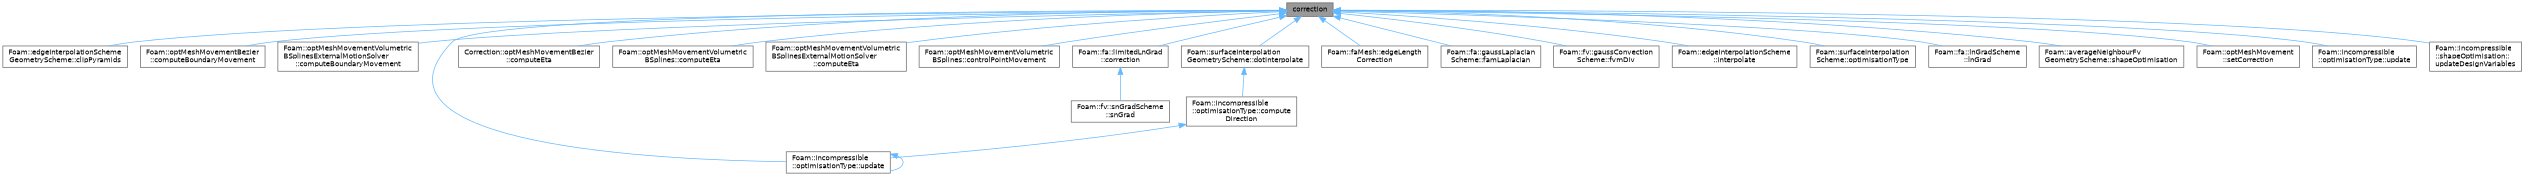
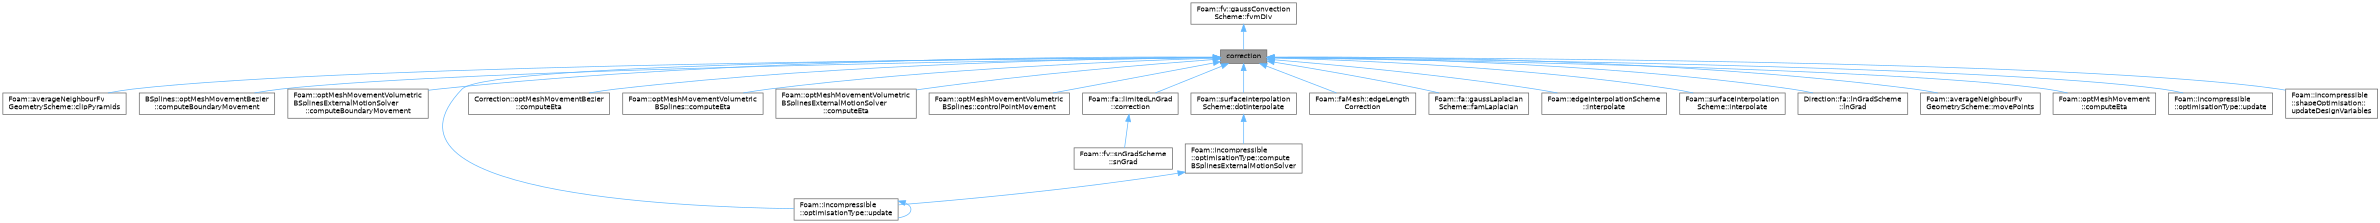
edge "Foam::fv::gaussConvection Scheme::fvmDiv" -> "correction": reversed
node "Foam::edgeInterpolationScheme GeometryScheme::clipPyramids": label "Foam::edgeInterpolationScheme GeometryScheme::clipPyramids" -> "Foam::averageNeighbourFv GeometryScheme::clipPyramids"
node "Foam::optMeshMovementBezier ::computeBoundaryMovement": label "Foam::optMeshMovementBezier ::computeBoundaryMovement" -> "BSplines::optMeshMovementBezier ::computeBoundaryMovement"
node "Foam::surfaceInterpolation GeometryScheme::dotInterpolate": label "Foam::surfaceInterpolation GeometryScheme::dotInterpolate" -> "Foam::surfaceInterpolation Scheme::dotInterpolate"
node "Foam::surfaceInterpolation Scheme::optimisationType": label "Foam::surfaceInterpolation Scheme::optimisationType" -> "Foam::surfaceInterpolation Scheme::interpolate"
node "Foam::fa::lnGradScheme ::lnGrad": label "Foam::fa::lnGradScheme ::lnGrad" -> "Direction::fa::lnGradScheme ::lnGrad"
node "Foam::averageNeighbourFv GeometryScheme::shapeOptimisation": label "Foam::averageNeighbourFv GeometryScheme::shapeOptimisation" -> "Foam::averageNeighbourFv GeometryScheme::movePoints"
node "Foam::optMeshMovement ::setCorrection": label "Foam::optMeshMovement ::setCorrection" -> "Foam::optMeshMovement ::computeEta"
node "Foam::incompressible ::optimisationType::compute Direction": label "Foam::incompressible ::optimisationType::compute Direction" -> "Foam::incompressible ::optimisationType::compute BSplinesExternalMotionSolver"
